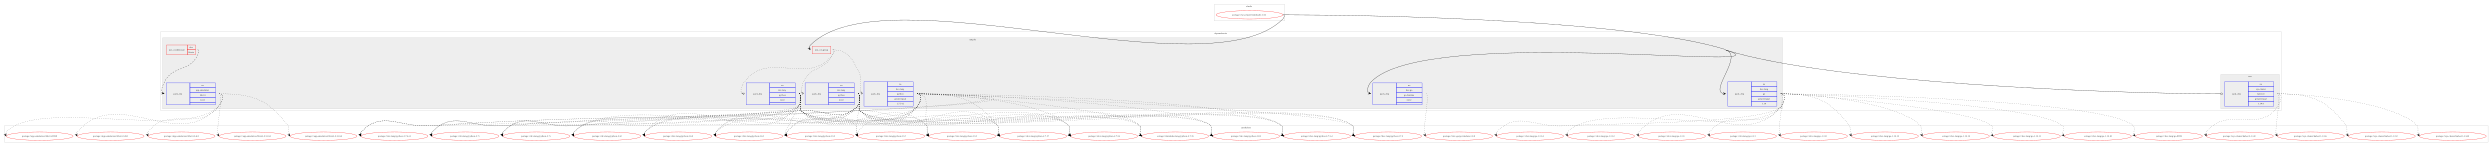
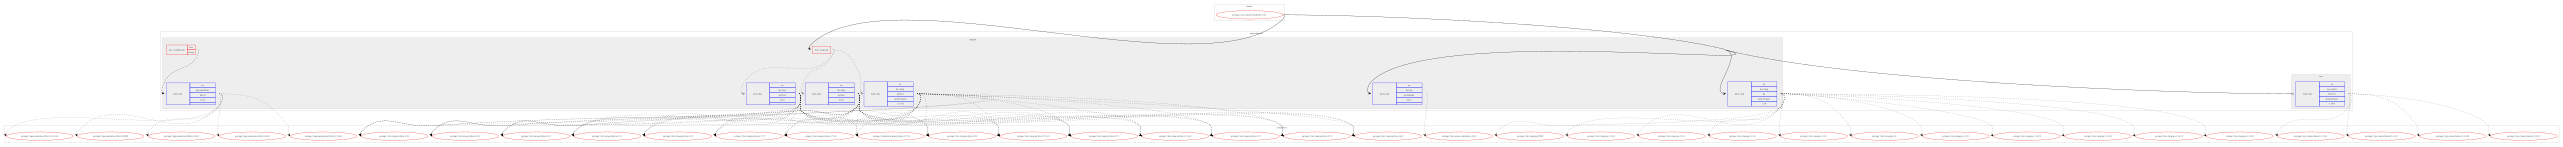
node "portage://dev-go/go-bindata-1.0.0": label "portage://dev-go/go-bindata-1.0.0" -> "portage://dev-go/go-emulation-1.0.0"
node "portage://dev-lang/go-1.13.3": added
